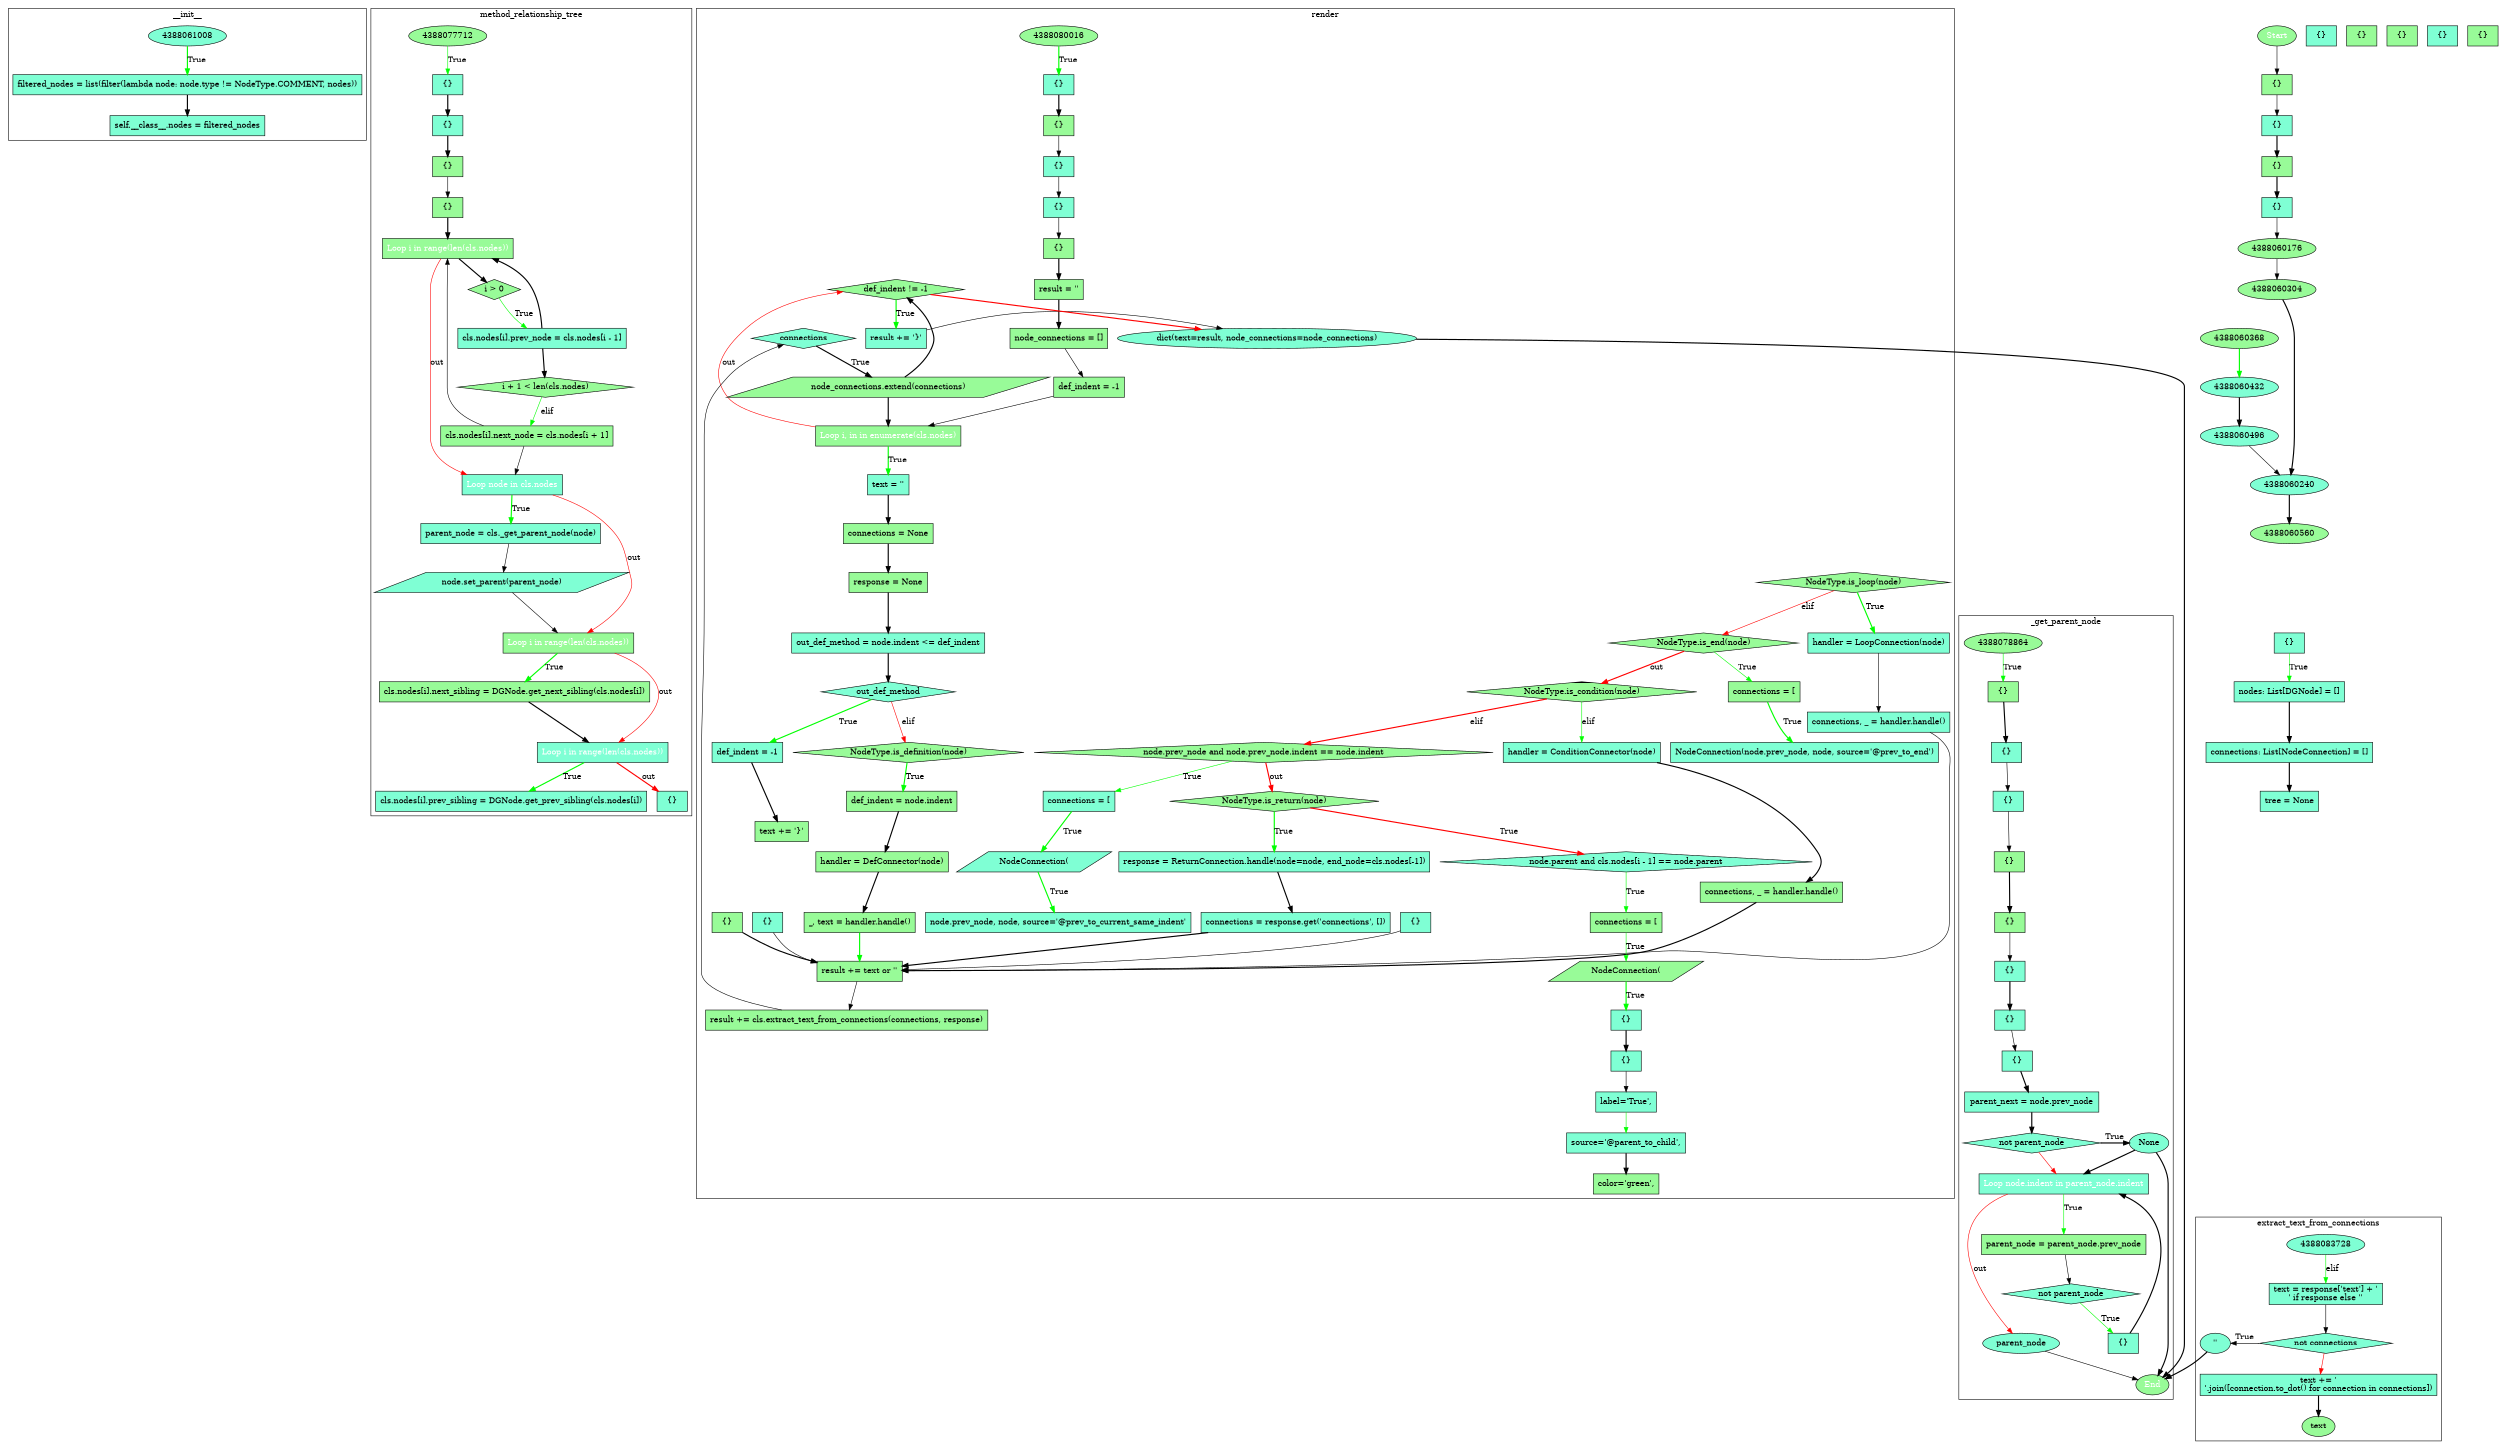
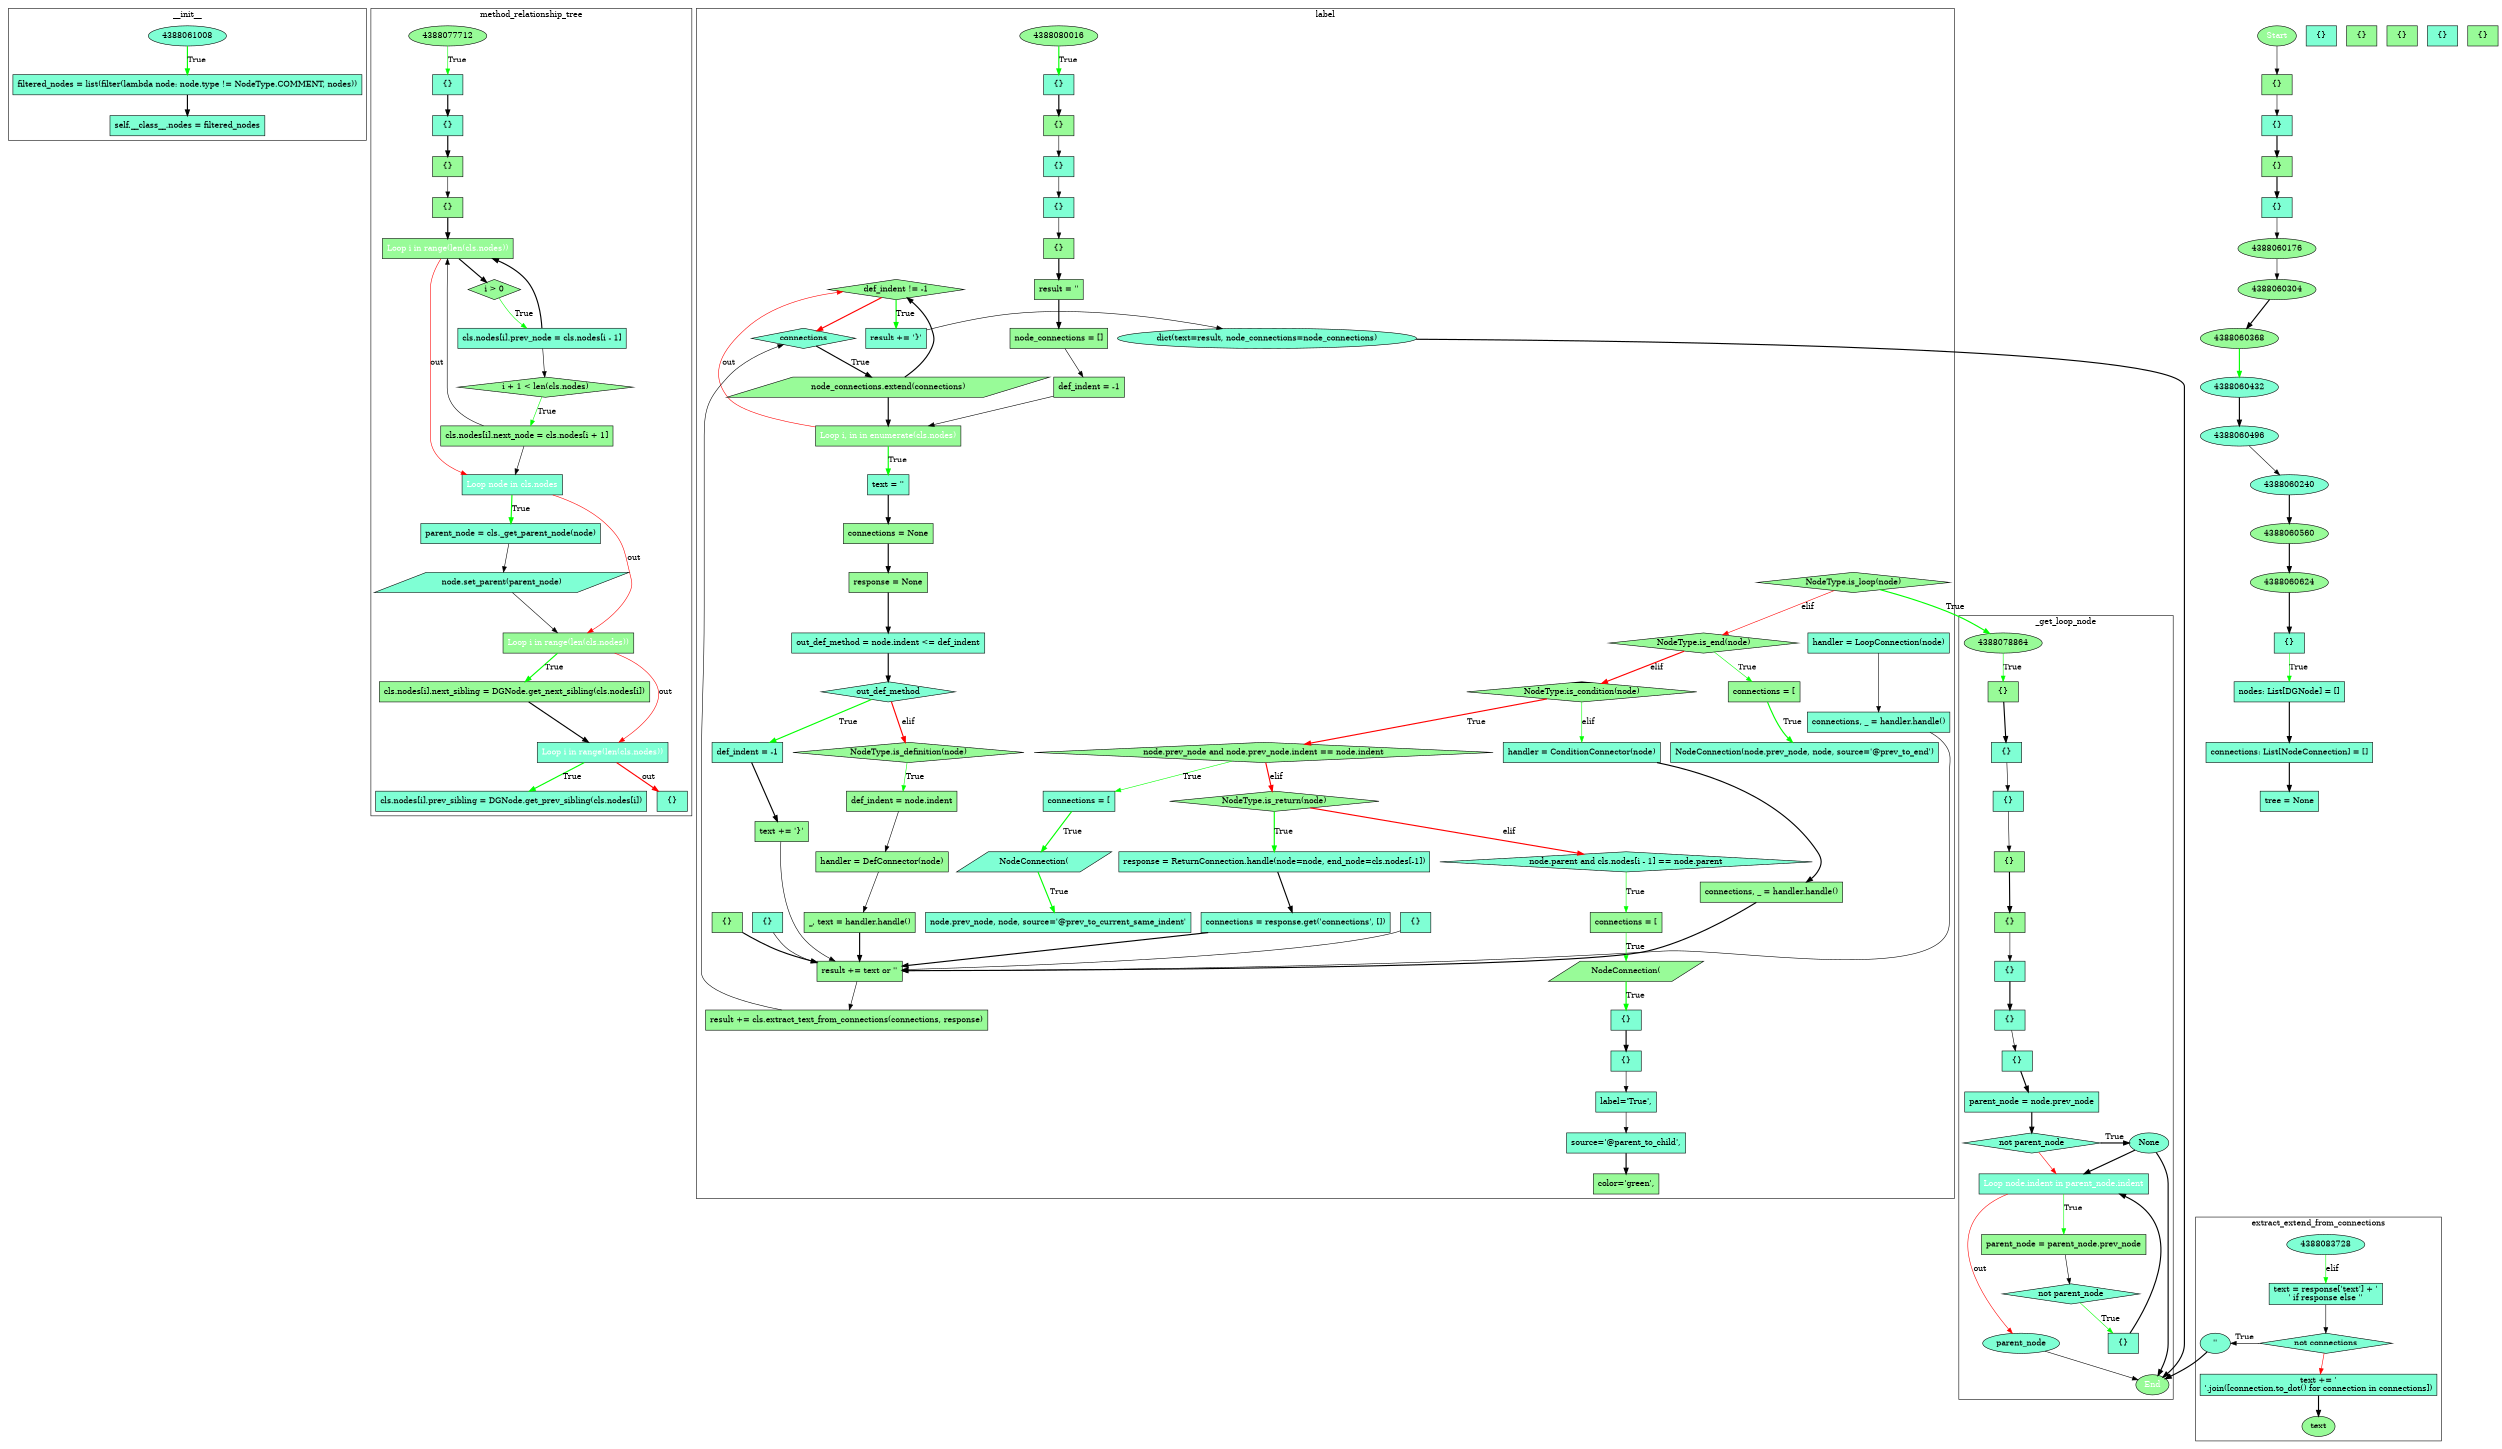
cluster "render": label "render" -> "label"
edge "def_indent != -1" -> "dict(text=result, node_connections=node_connections)": now "def_indent != -1" -> "connections"
edge "cls.nodes[i].prev_node = cls.nodes[i - 1]" -> "i + 1 < len(cls.nodes)": style bold -> solid
edge "4388060304" -> "4388060240": now "4388060304" -> "4388060368"
edge "i + 1 < len(cls.nodes)" -> "cls.nodes[i].next_node = cls.nodes[i + 1]": label "elif" -> "True"
node "4388060624": added
edge "NodeType.is_loop(node)" -> "handler = LoopConnection(node)": now "NodeType.is_loop(node)" -> "4388078864"
cluster "_get_parent_node": label "_get_parent_node" -> "_get_loop_node"
edge "NodeType.is_end(node)" -> "NodeType.is_condition(node)": label "out" -> "elif"
edge "out_def_method" -> "NodeType.is_definition(node)": style solid -> bold
edge "NodeType.is_condition(node)" -> "node.prev_node and node.prev_node.indent == node.indent": label "elif" -> "True"
edge "NodeType.is_definition(node)" -> "def_indent = node.indent": style bold -> solid
edge "node.prev_node and node.prev_node.indent == node.indent" -> "NodeType.is_return(node)": label "out" -> "elif"
edge "def_indent = node.indent" -> "handler = DefConnector(node)": style bold -> solid
edge "NodeType.is_return(node)" -> "node.parent and cls.nodes[i - 1] == node.parent": label "True" -> "elif"
edge "handler = DefConnector(node)" -> "_, text = handler.handle()": style bold -> solid
edge "text += '}'" -> "result += text or ''": added
edge "_, text = handler.handle()" -> "result += text or ''": color green -> black
node "parent_next = node.prev_node": label "parent_next = node.prev_node" -> "parent_node = node.prev_node"
edge "label='True'," -> "source='@parent_to_child',": color green -> black
cluster "extract_text_from_connections": label "extract_text_from_connections" -> "extract_extend_from_connections"
